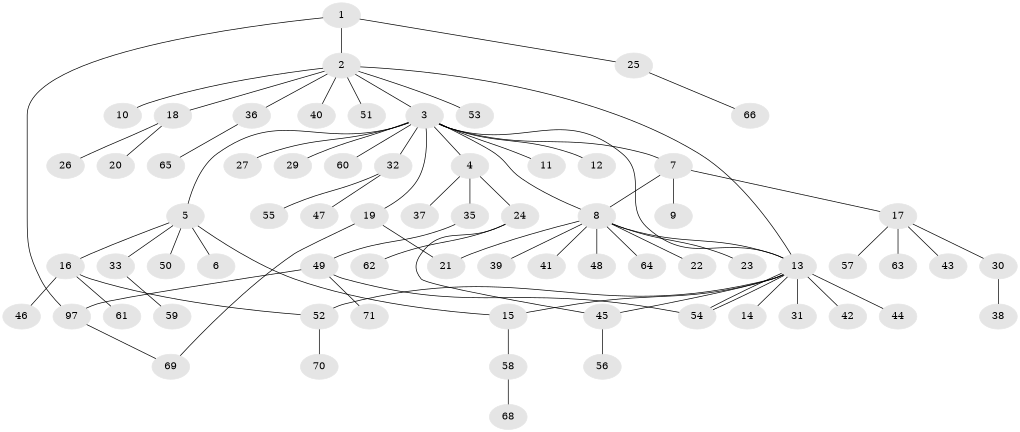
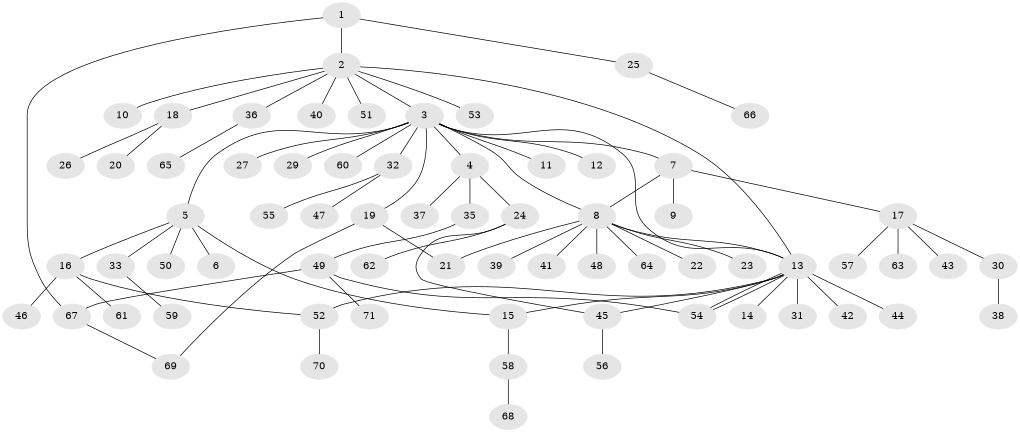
node "97": label "97" -> "67"
